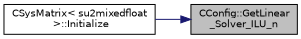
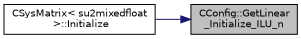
node "CConfig::GetLinear _Solver_ILU_n": label "CConfig::GetLinear _Solver_ILU_n" -> "CConfig::GetLinear _Initialize_ILU_n"
